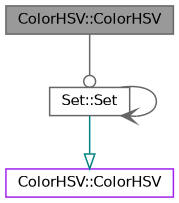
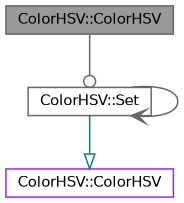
node "Set::Set": label "Set::Set" -> "ColorHSV::Set"
